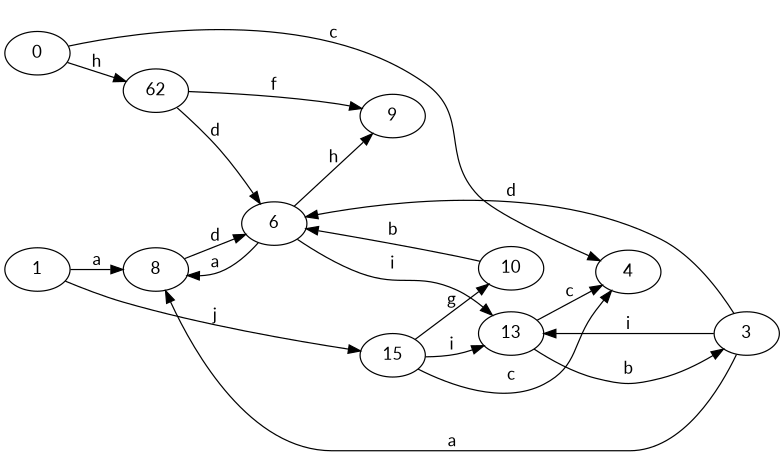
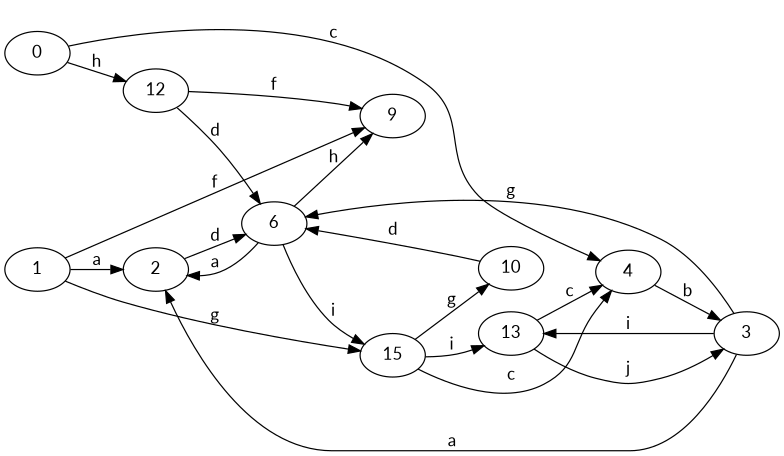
node "62": label "62" -> "12"
edge "3" -> "6": label "d" -> "g"
edge "1" -> "9": added, label "f"
edge "10" -> "6": label "b" -> "d"
node "8": label "8" -> "2"
edge "6" -> "13": now "6" -> "15"
edge "4" -> "3": added, label "b"
edge "1" -> "15": label "j" -> "g"
edge "13" -> "3": label "b" -> "j"
